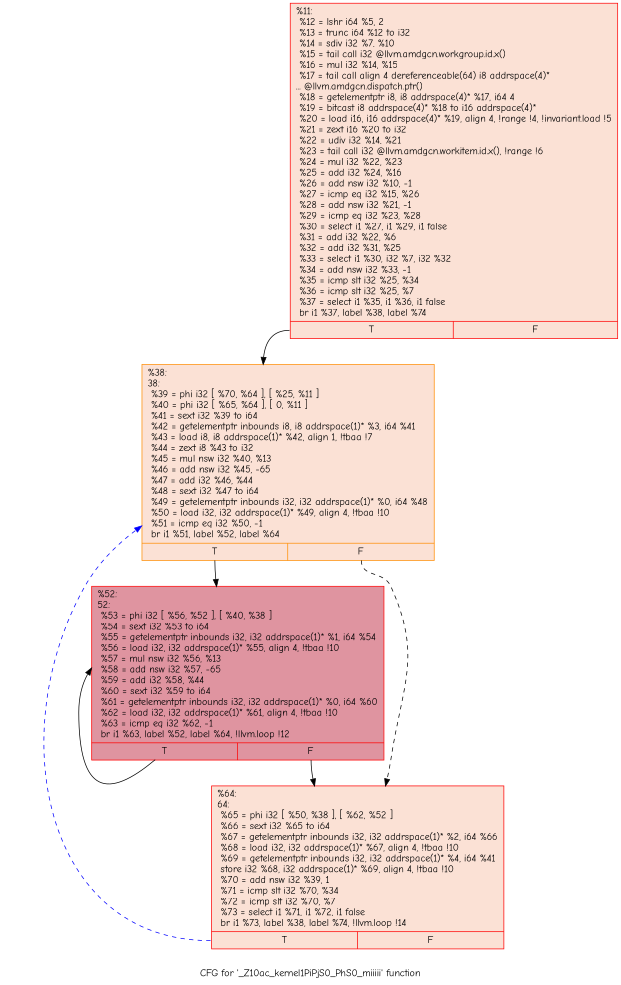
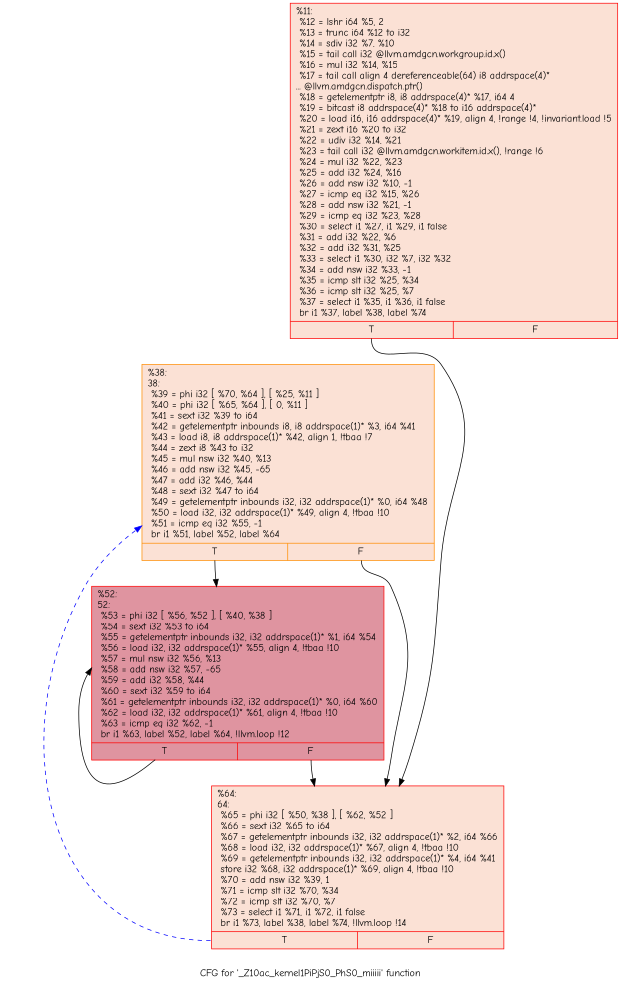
edge "%11:" -> "%38:": now "%11:" -> "%64:"
node "%38:": text "%51 = icmp eq i32 %50, -1" -> "%51 = icmp eq i32 %55, -1"
edge "%38:" -> "%64:": style dashed -> solid
